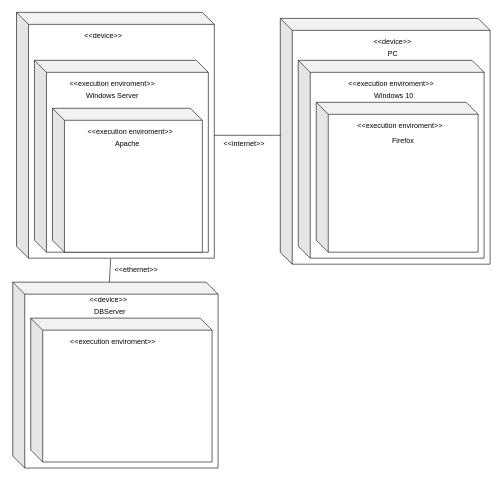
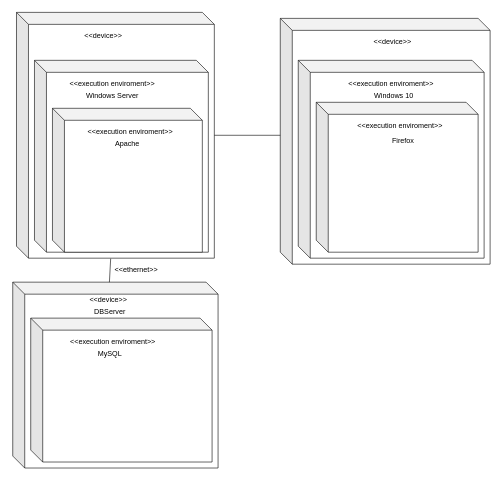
node "PC": removed
node "<<internet>>": removed
node "MySQL": added
